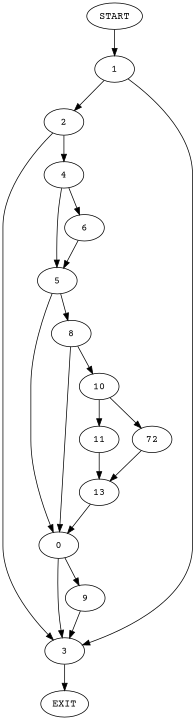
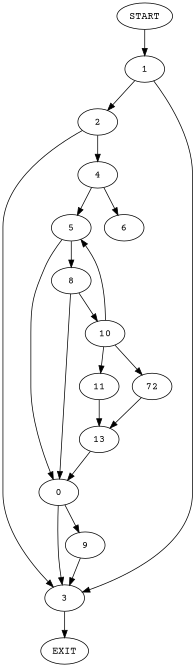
edge "6" -> "5": now "10" -> "5"
